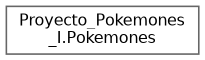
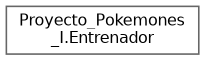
node "Proyecto_Pokemones _I.Pokemones": label "Proyecto_Pokemones _I.Pokemones" -> "Proyecto_Pokemones _I.Entrenador"
